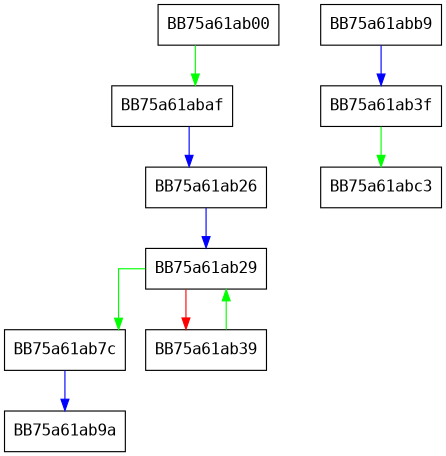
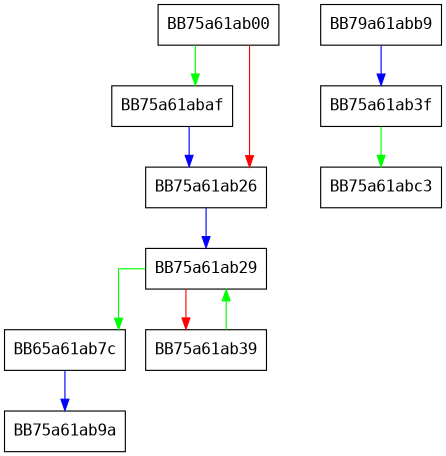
node "BB75a61abb9": label "BB75a61abb9" -> "BB79a61abb9"
edge "BB75a61ab00" -> "BB75a61ab26": added
node "BB75a61ab7c": label "BB75a61ab7c" -> "BB65a61ab7c"
